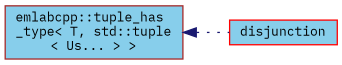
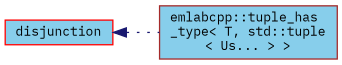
edge "disjunction" -> "emlabcpp::tuple_has _type< T, std::tuple < Us... > >": reversed
